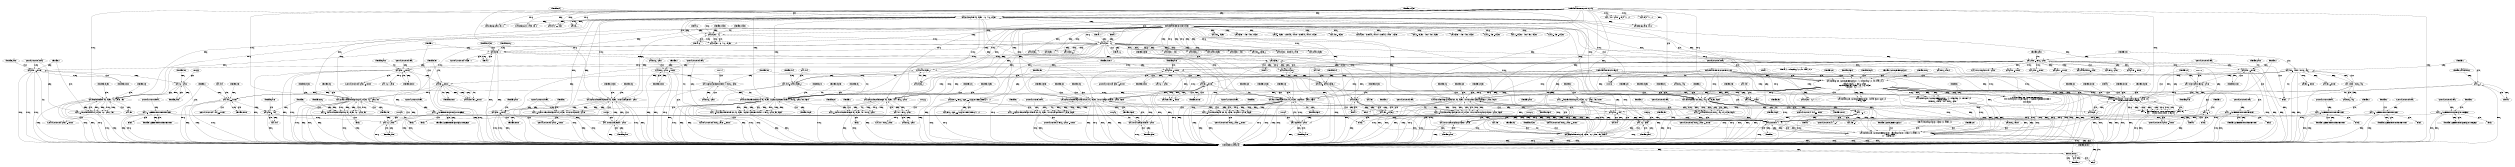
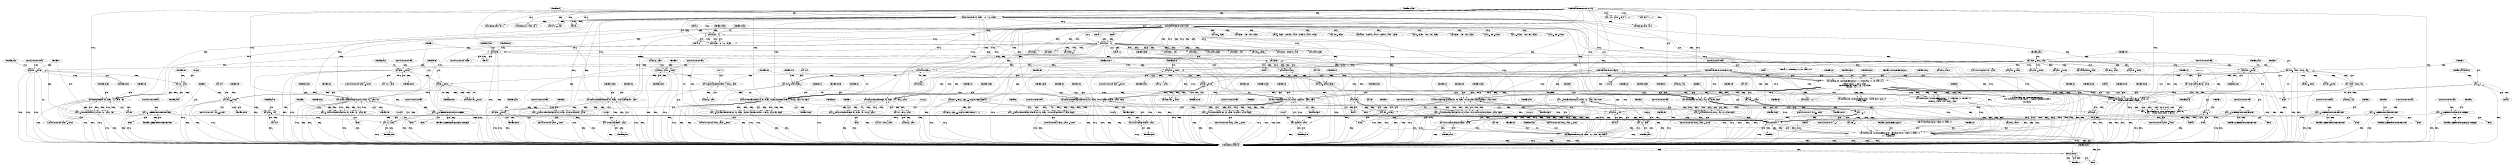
edge "(MethodParameterIn,size_t objlen)" -> "(Call,sc_dump_hex(obj, objlen > 16  ? 16 : objlen))": reversed
